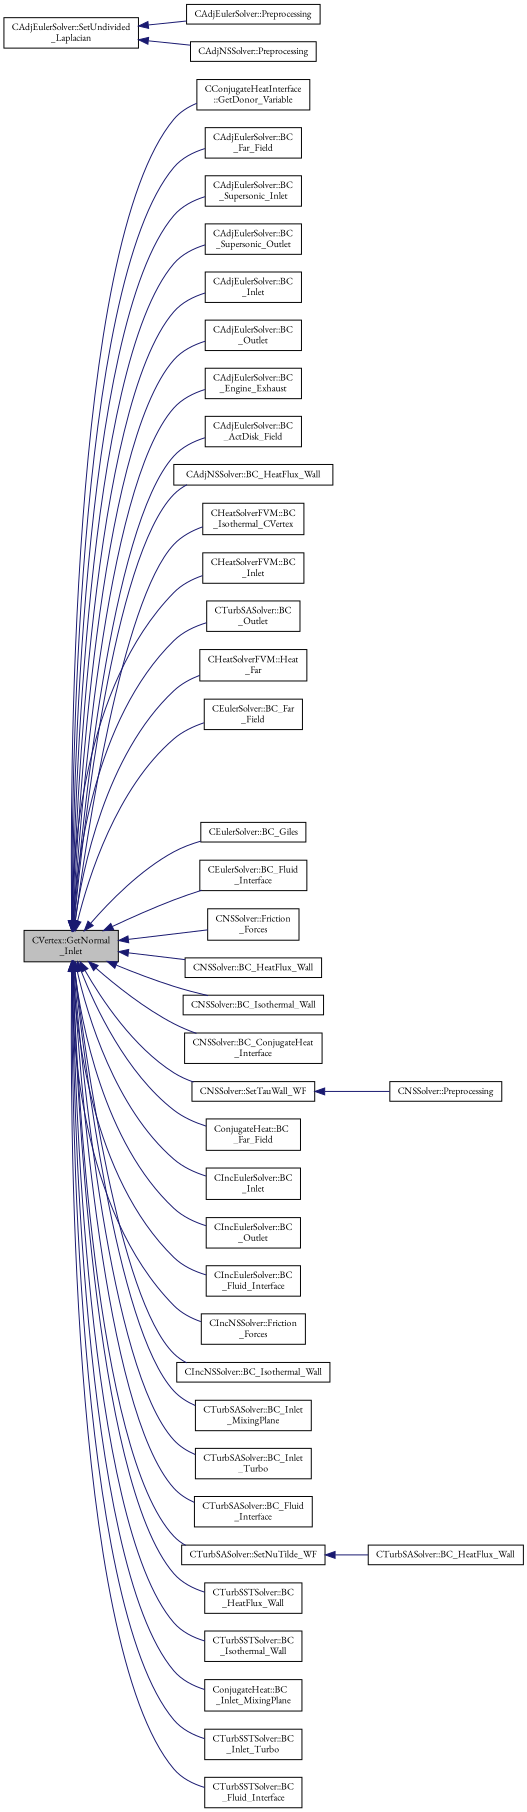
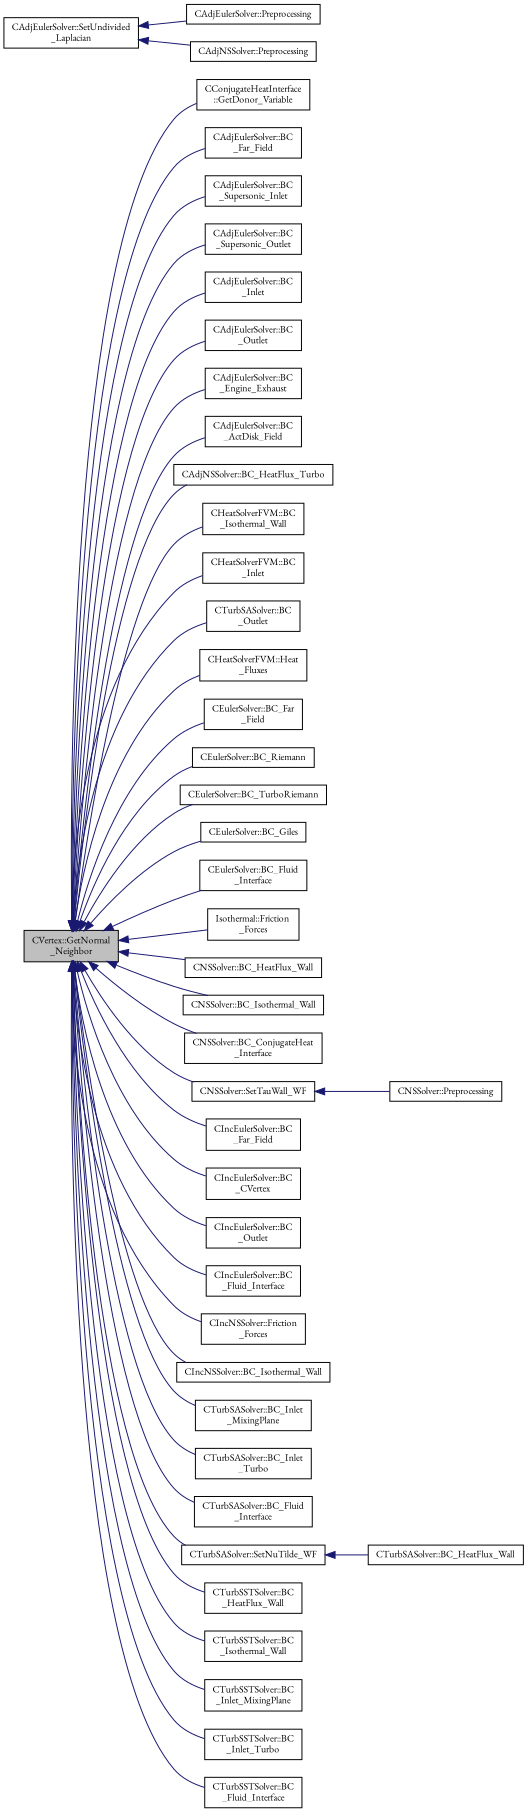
node "CAdjNSSolver::BC_HeatFlux_Wall": label "CAdjNSSolver::BC_HeatFlux_Wall" -> "CAdjNSSolver::BC_HeatFlux_Turbo"
node "CHeatSolverFVM::BC _Isothermal_CVertex": label "CHeatSolverFVM::BC _Isothermal_CVertex" -> "CHeatSolverFVM::BC _Isothermal_Wall"
node "CHeatSolverFVM::Heat _Far": label "CHeatSolverFVM::Heat _Far" -> "CHeatSolverFVM::Heat _Fluxes"
node "CEulerSolver::BC_Riemann": added
node "CEulerSolver::BC_TurboRiemann": added
node "CNSSolver::Friction _Forces": label "CNSSolver::Friction _Forces" -> "Isothermal::Friction _Forces"
node "CVertex::GetNormal _Inlet": label "CVertex::GetNormal _Inlet" -> "CVertex::GetNormal _Neighbor"
node "ConjugateHeat::BC _Far_Field": label "ConjugateHeat::BC _Far_Field" -> "CIncEulerSolver::BC _Far_Field"
node "CIncEulerSolver::BC _Inlet": label "CIncEulerSolver::BC _Inlet" -> "CIncEulerSolver::BC _CVertex"
node "ConjugateHeat::BC _Inlet_MixingPlane": label "ConjugateHeat::BC _Inlet_MixingPlane" -> "CTurbSSTSolver::BC _Inlet_MixingPlane"
